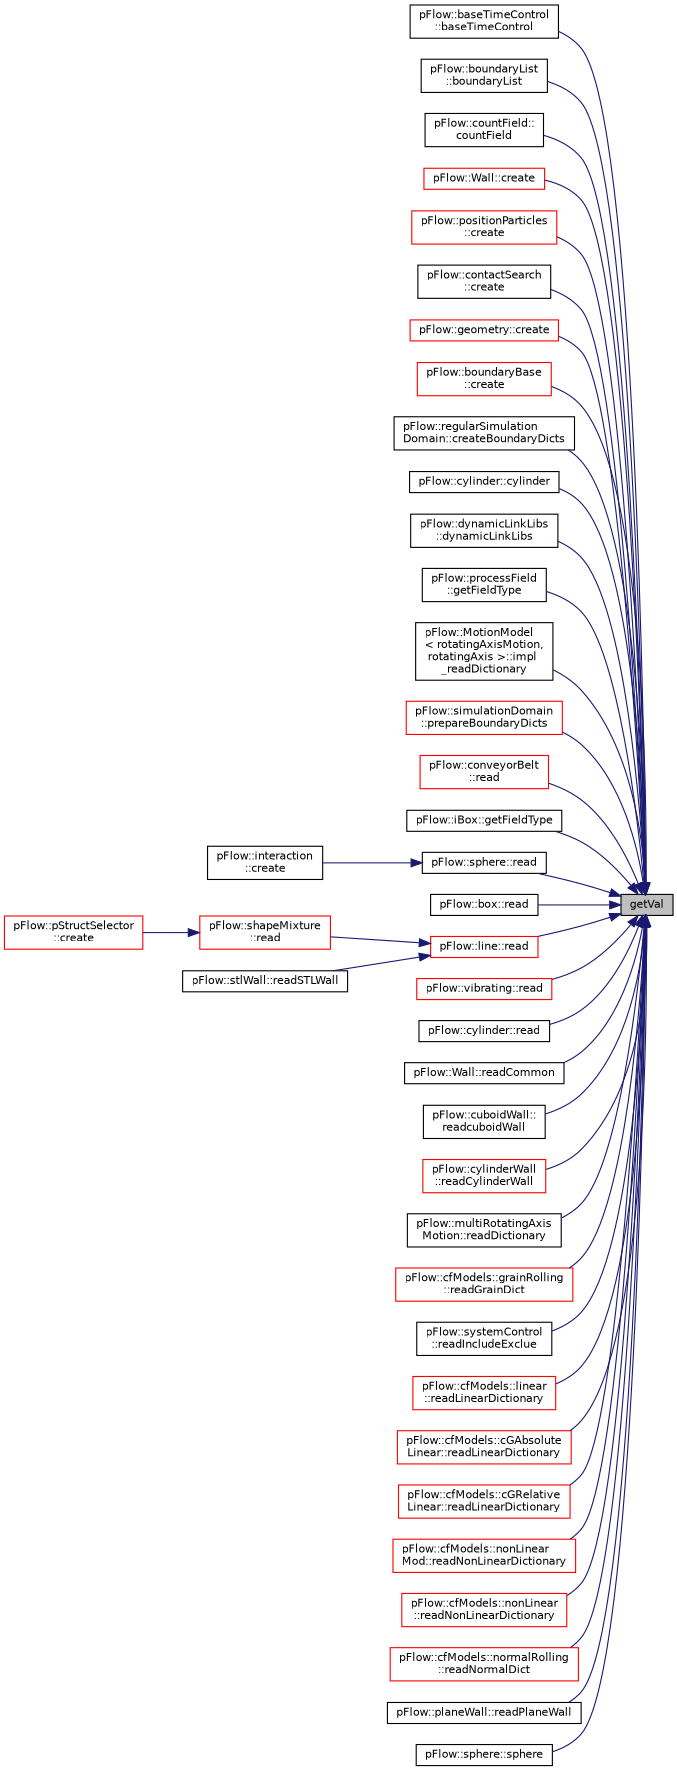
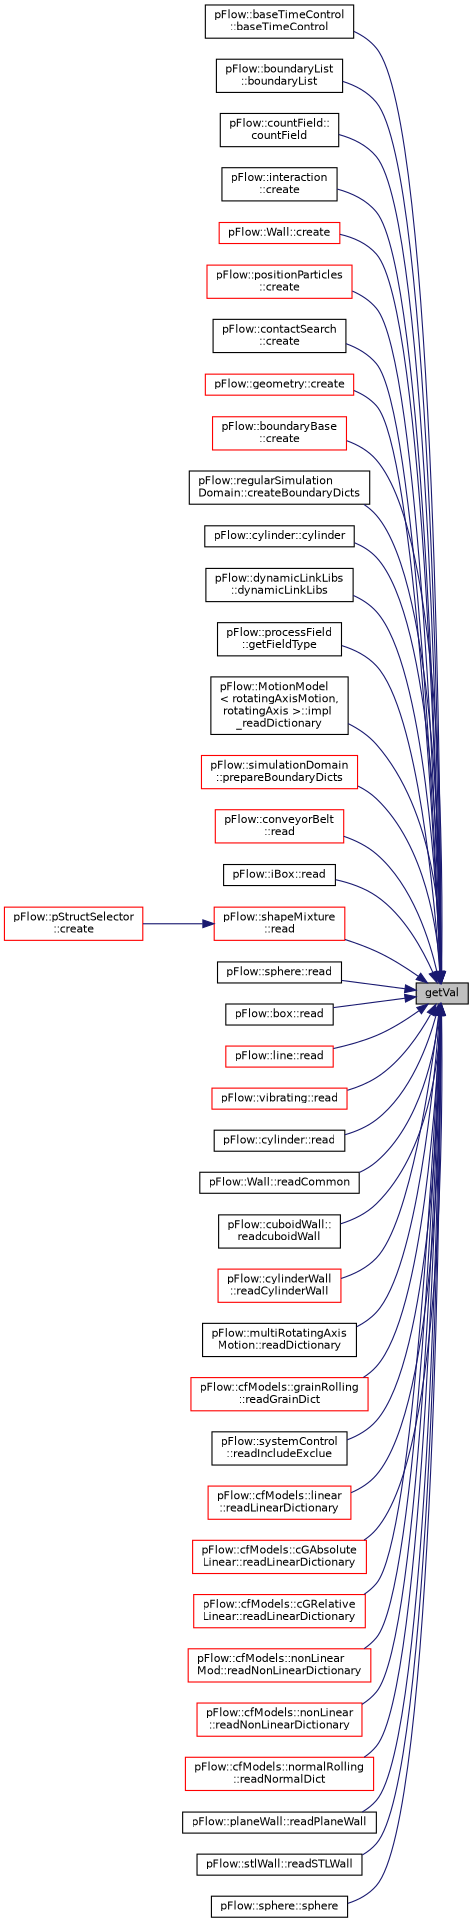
node "pFlow::iBox::getFieldType": label "pFlow::iBox::getFieldType" -> "pFlow::iBox::read"
edge "pFlow::interaction ::create" -> "pFlow::sphere::read": now "pFlow::interaction ::create" -> "getVal"
edge "pFlow::shapeMixture ::read" -> "pFlow::line::read": now "pFlow::shapeMixture ::read" -> "getVal"
edge "pFlow::stlWall::readSTLWall" -> "pFlow::line::read": now "pFlow::stlWall::readSTLWall" -> "getVal"
